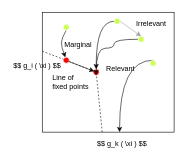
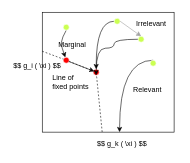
node "Marginal": moved (81, 45) -> (75, 45)
node "Relevant": moved (123, 69) -> (150, 90)
